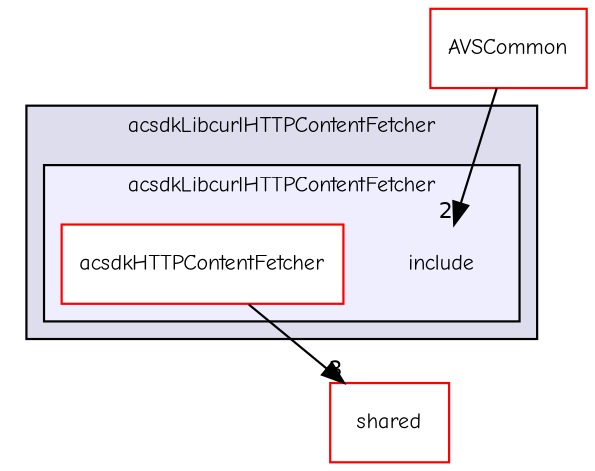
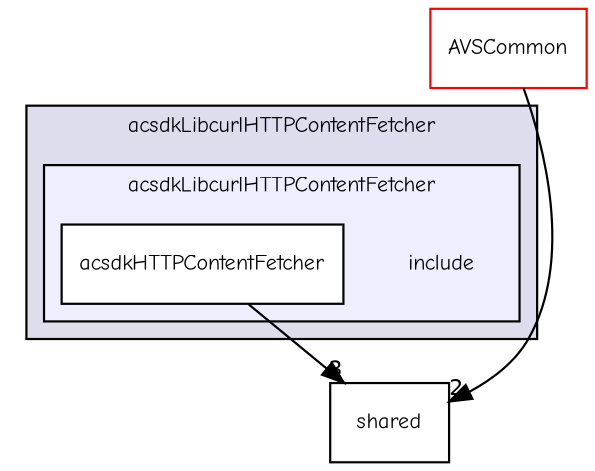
edge "AVSCommon" -> "include": now "AVSCommon" -> "shared"
node "acsdkHTTPContentFetcher": color red -> black
node "shared": color red -> black
